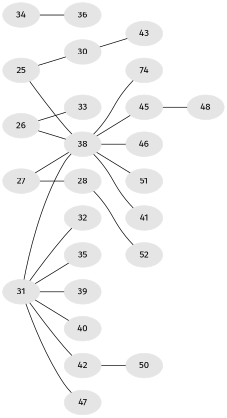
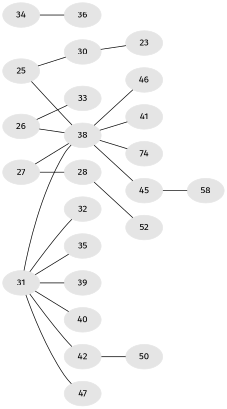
node "43": label "43" -> "23"
node "48": label "48" -> "58"
node "51": removed
